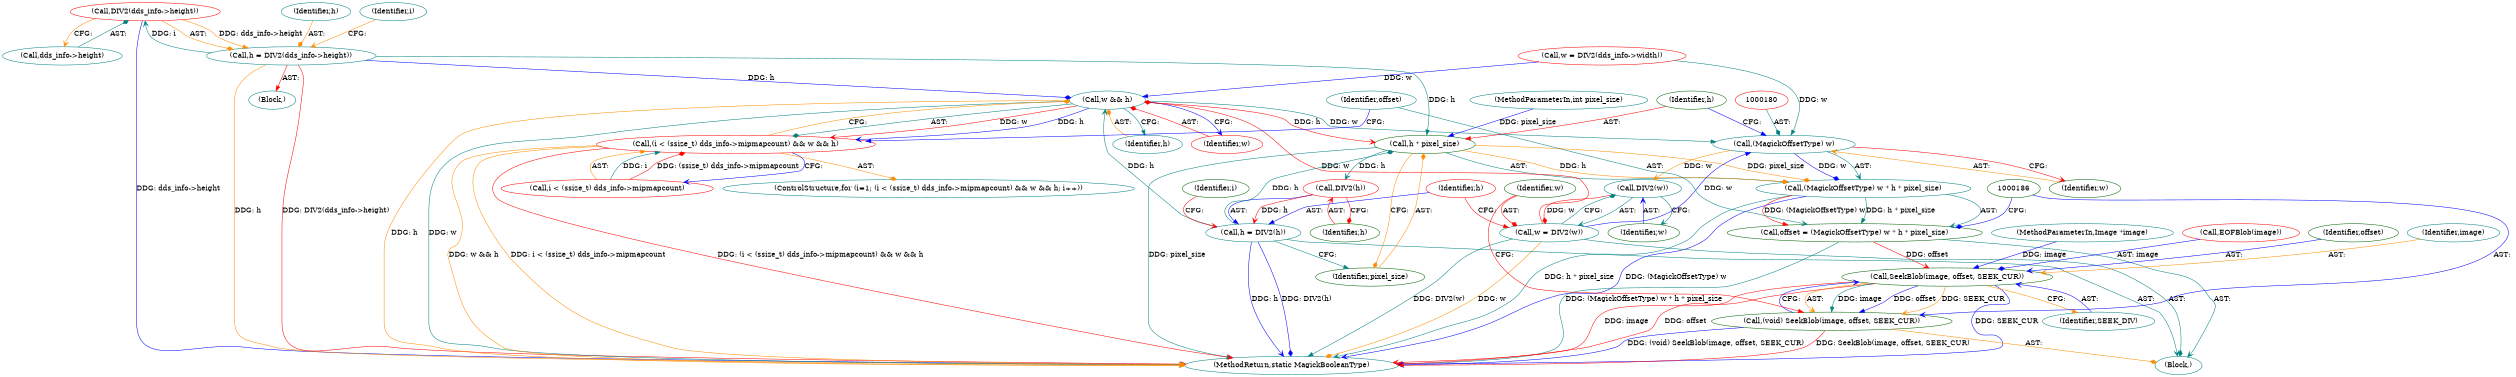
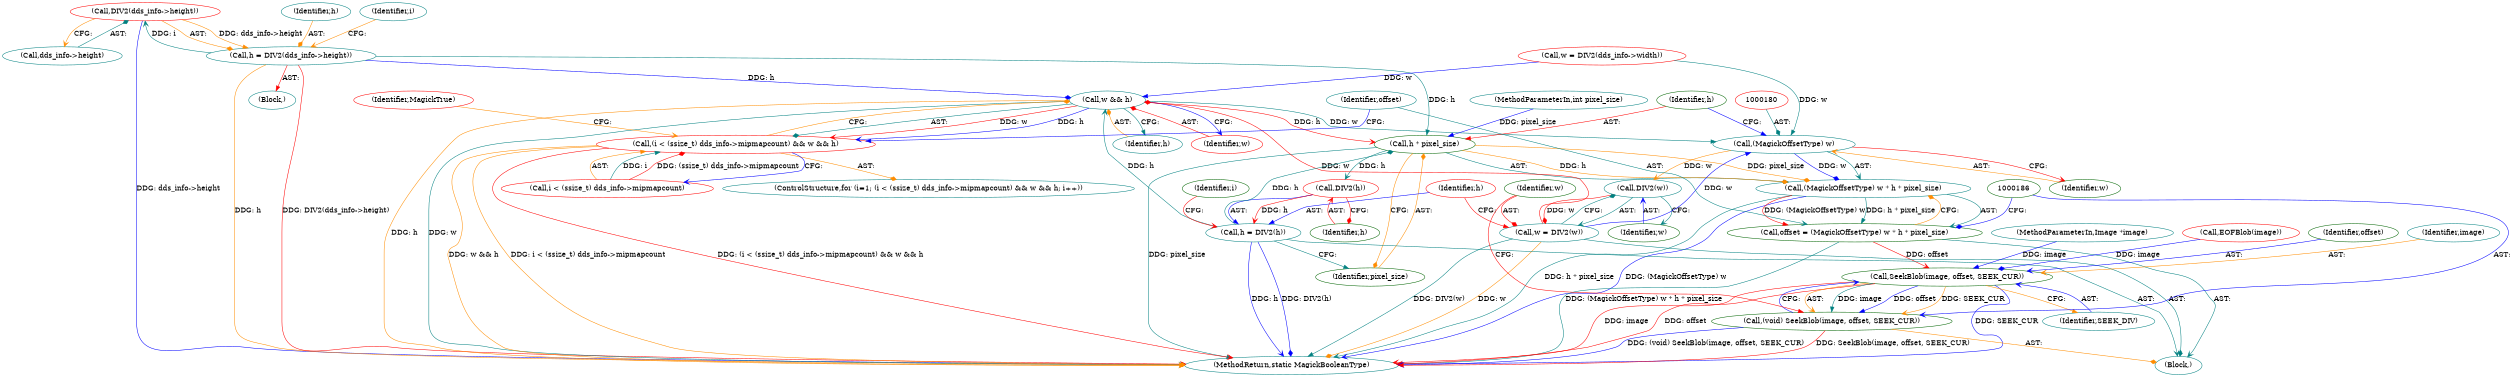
node "(Identifier,MagickTrue)": added
edge "(Call,offset = (MagickOffsetType) w * h * pixel_size)" -> "(Call,(MagickOffsetType) w * h * pixel_size)": added, label "CFG:"
edge "(Call,EOFBlob(image))" -> "(Call,SeekBlob(image, offset, SEEK_CUR))": label "AST: image" -> "DDG: image"
